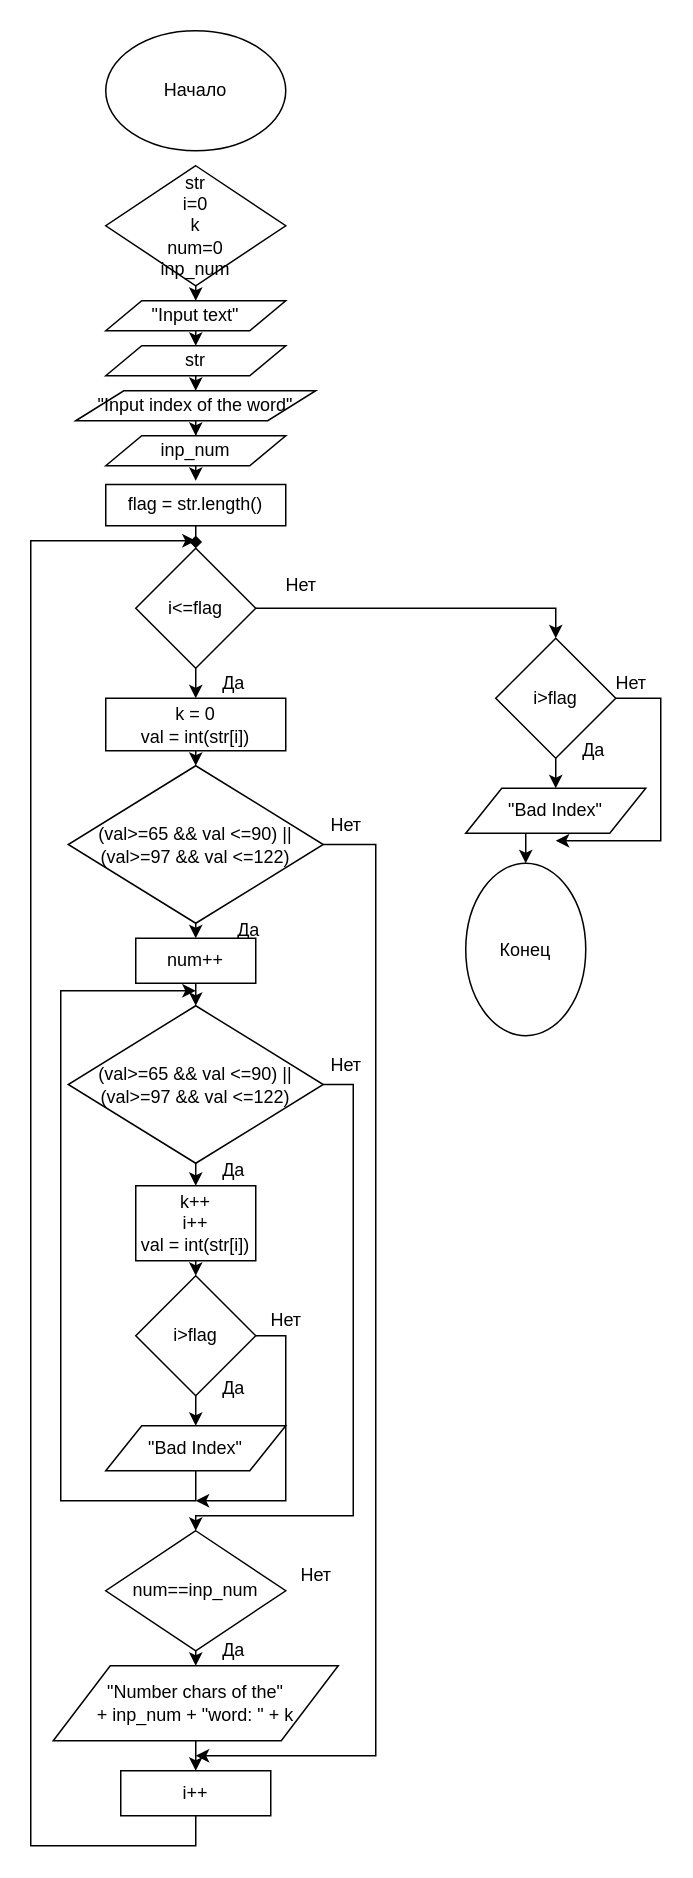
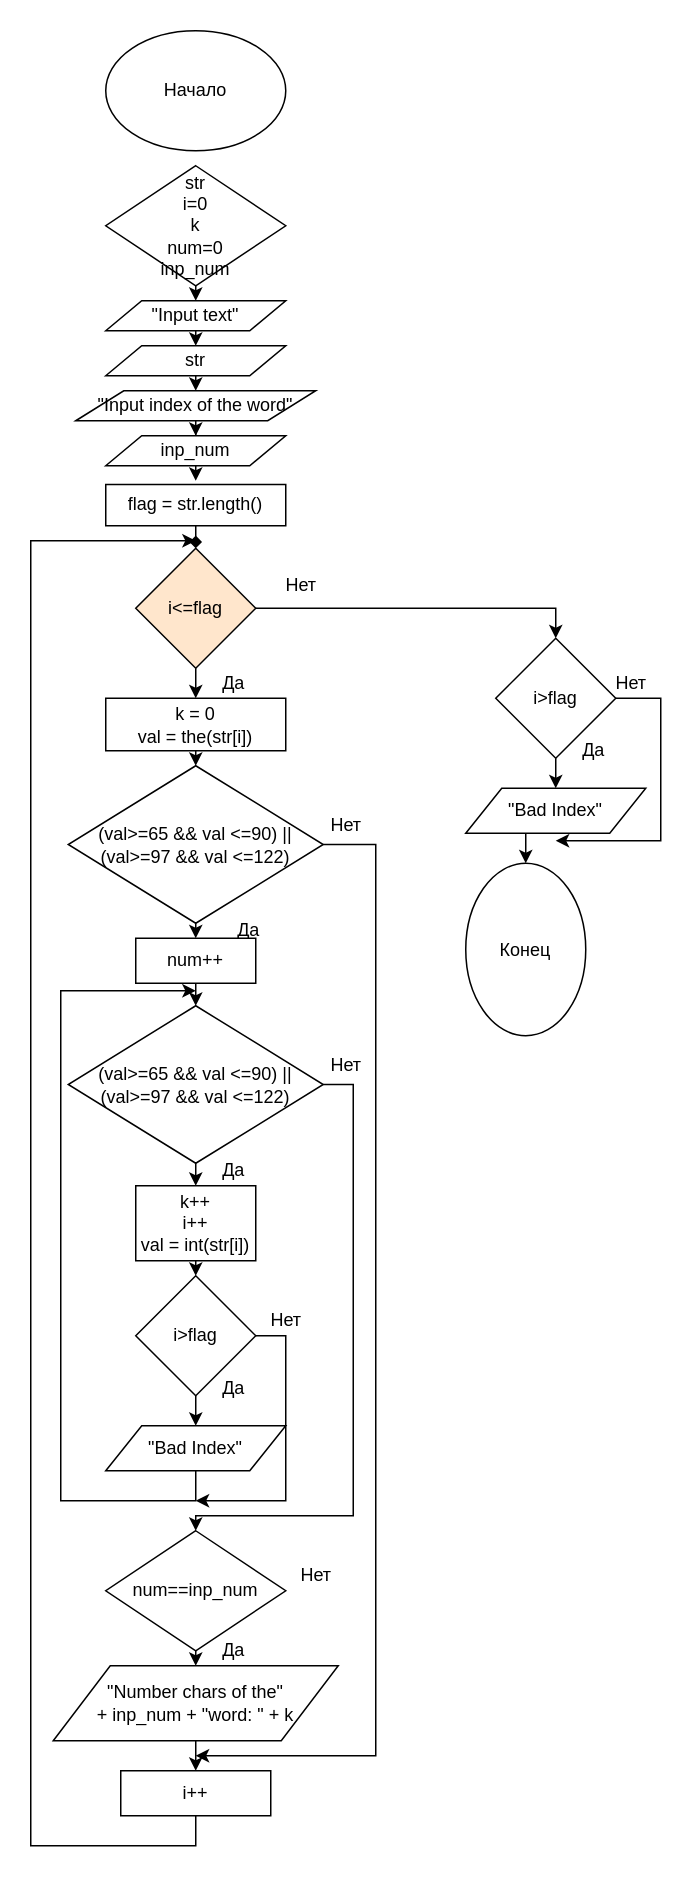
node "i<=flag": fillcolor #ffffff -> #ffe6cc
node "k = 0 val = int(str[i])": label "k = 0 val = int(str[i])" -> "k = 0 val = the(str[i])"
